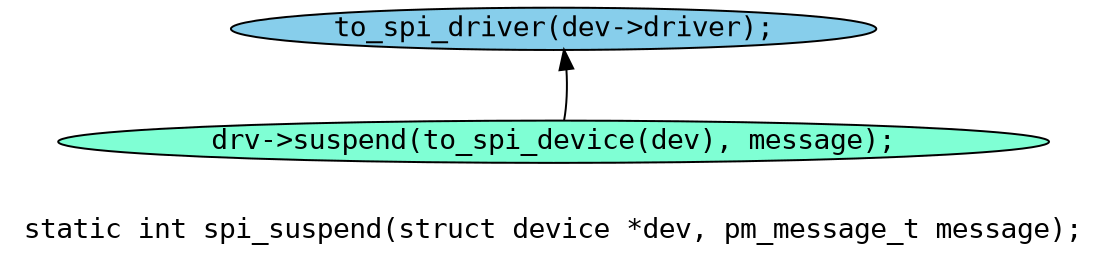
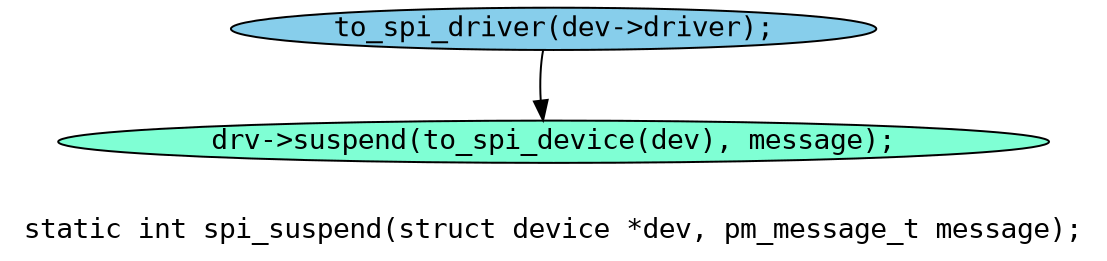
edge "drv->suspend(to_spi_device(dev), message);" -> "to_spi_driver(dev->driver);": reversed
